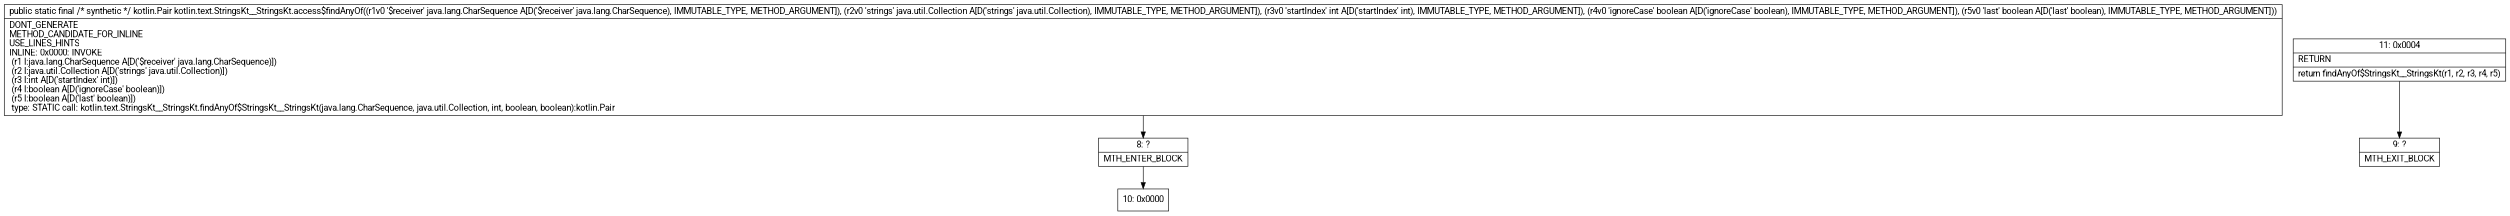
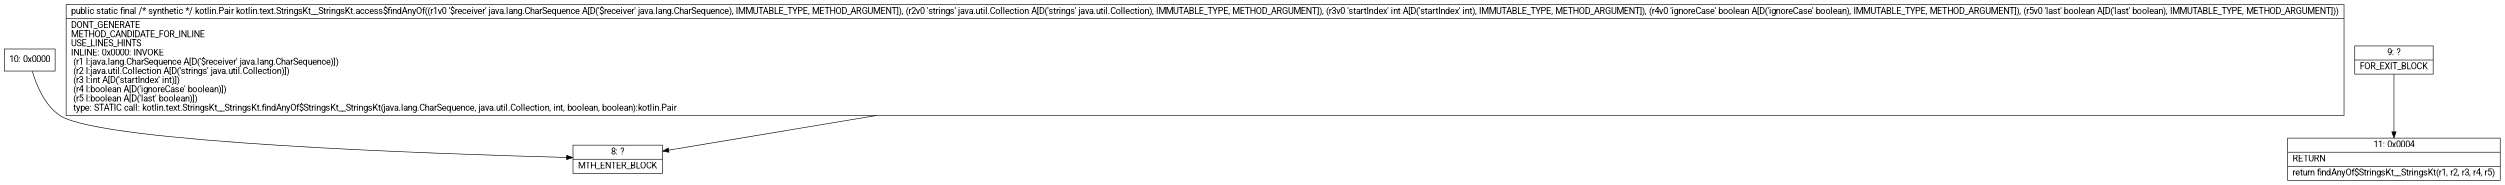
edge "11: 0x0004" -> "9: ?": reversed
node "9: ?": text "MTH_EXIT_BLOCK" -> "FOR_EXIT_BLOCK"
edge "8: ?" -> "10: 0x0000": reversed
